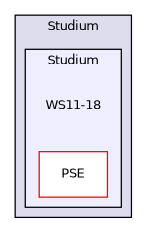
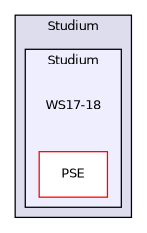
node "WS11-18": label "WS11-18" -> "WS17-18"
